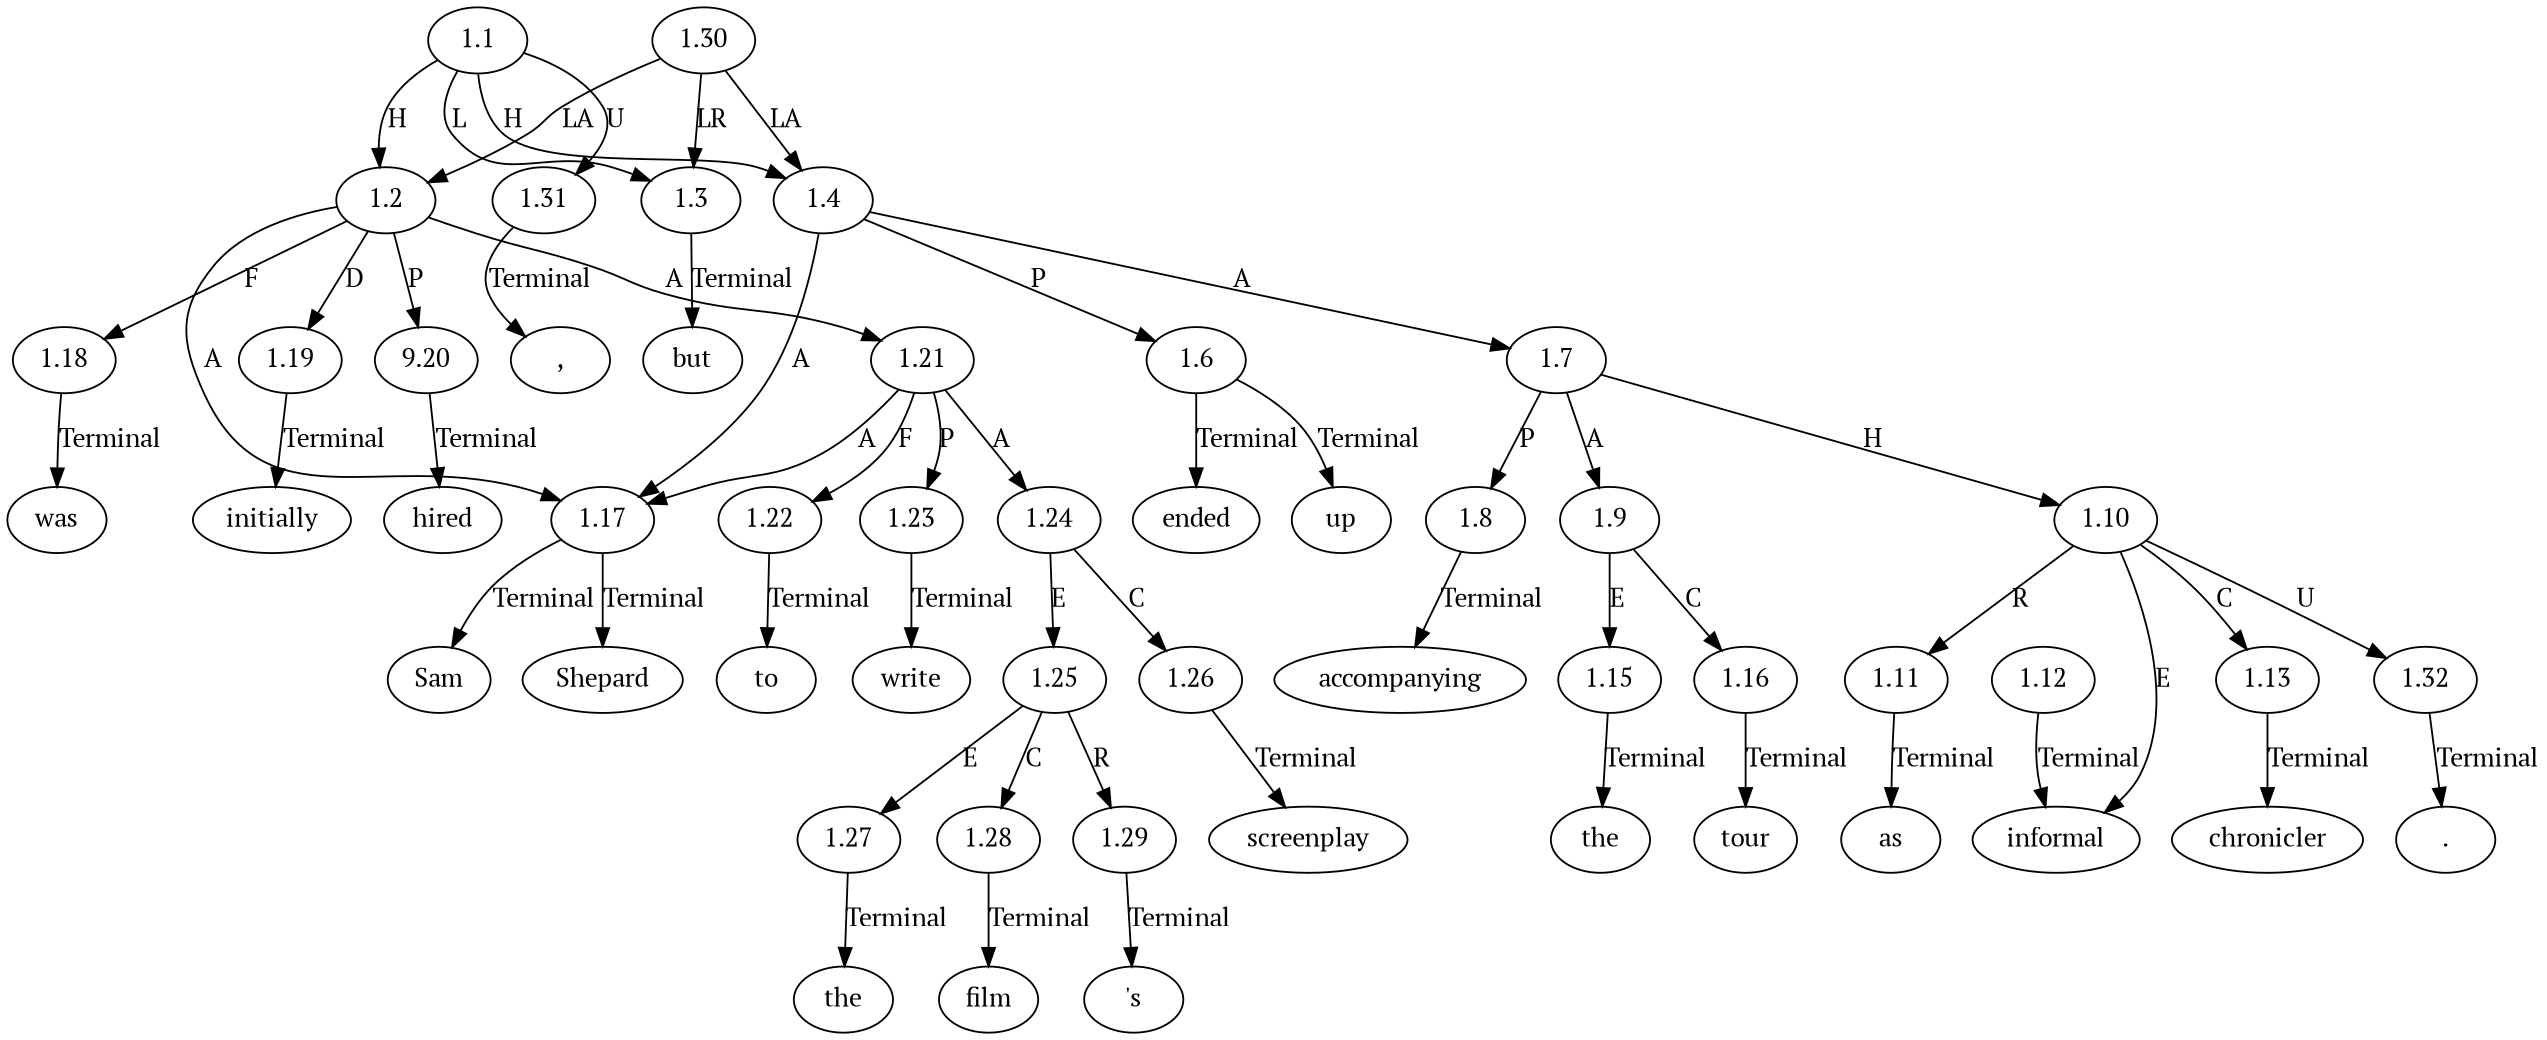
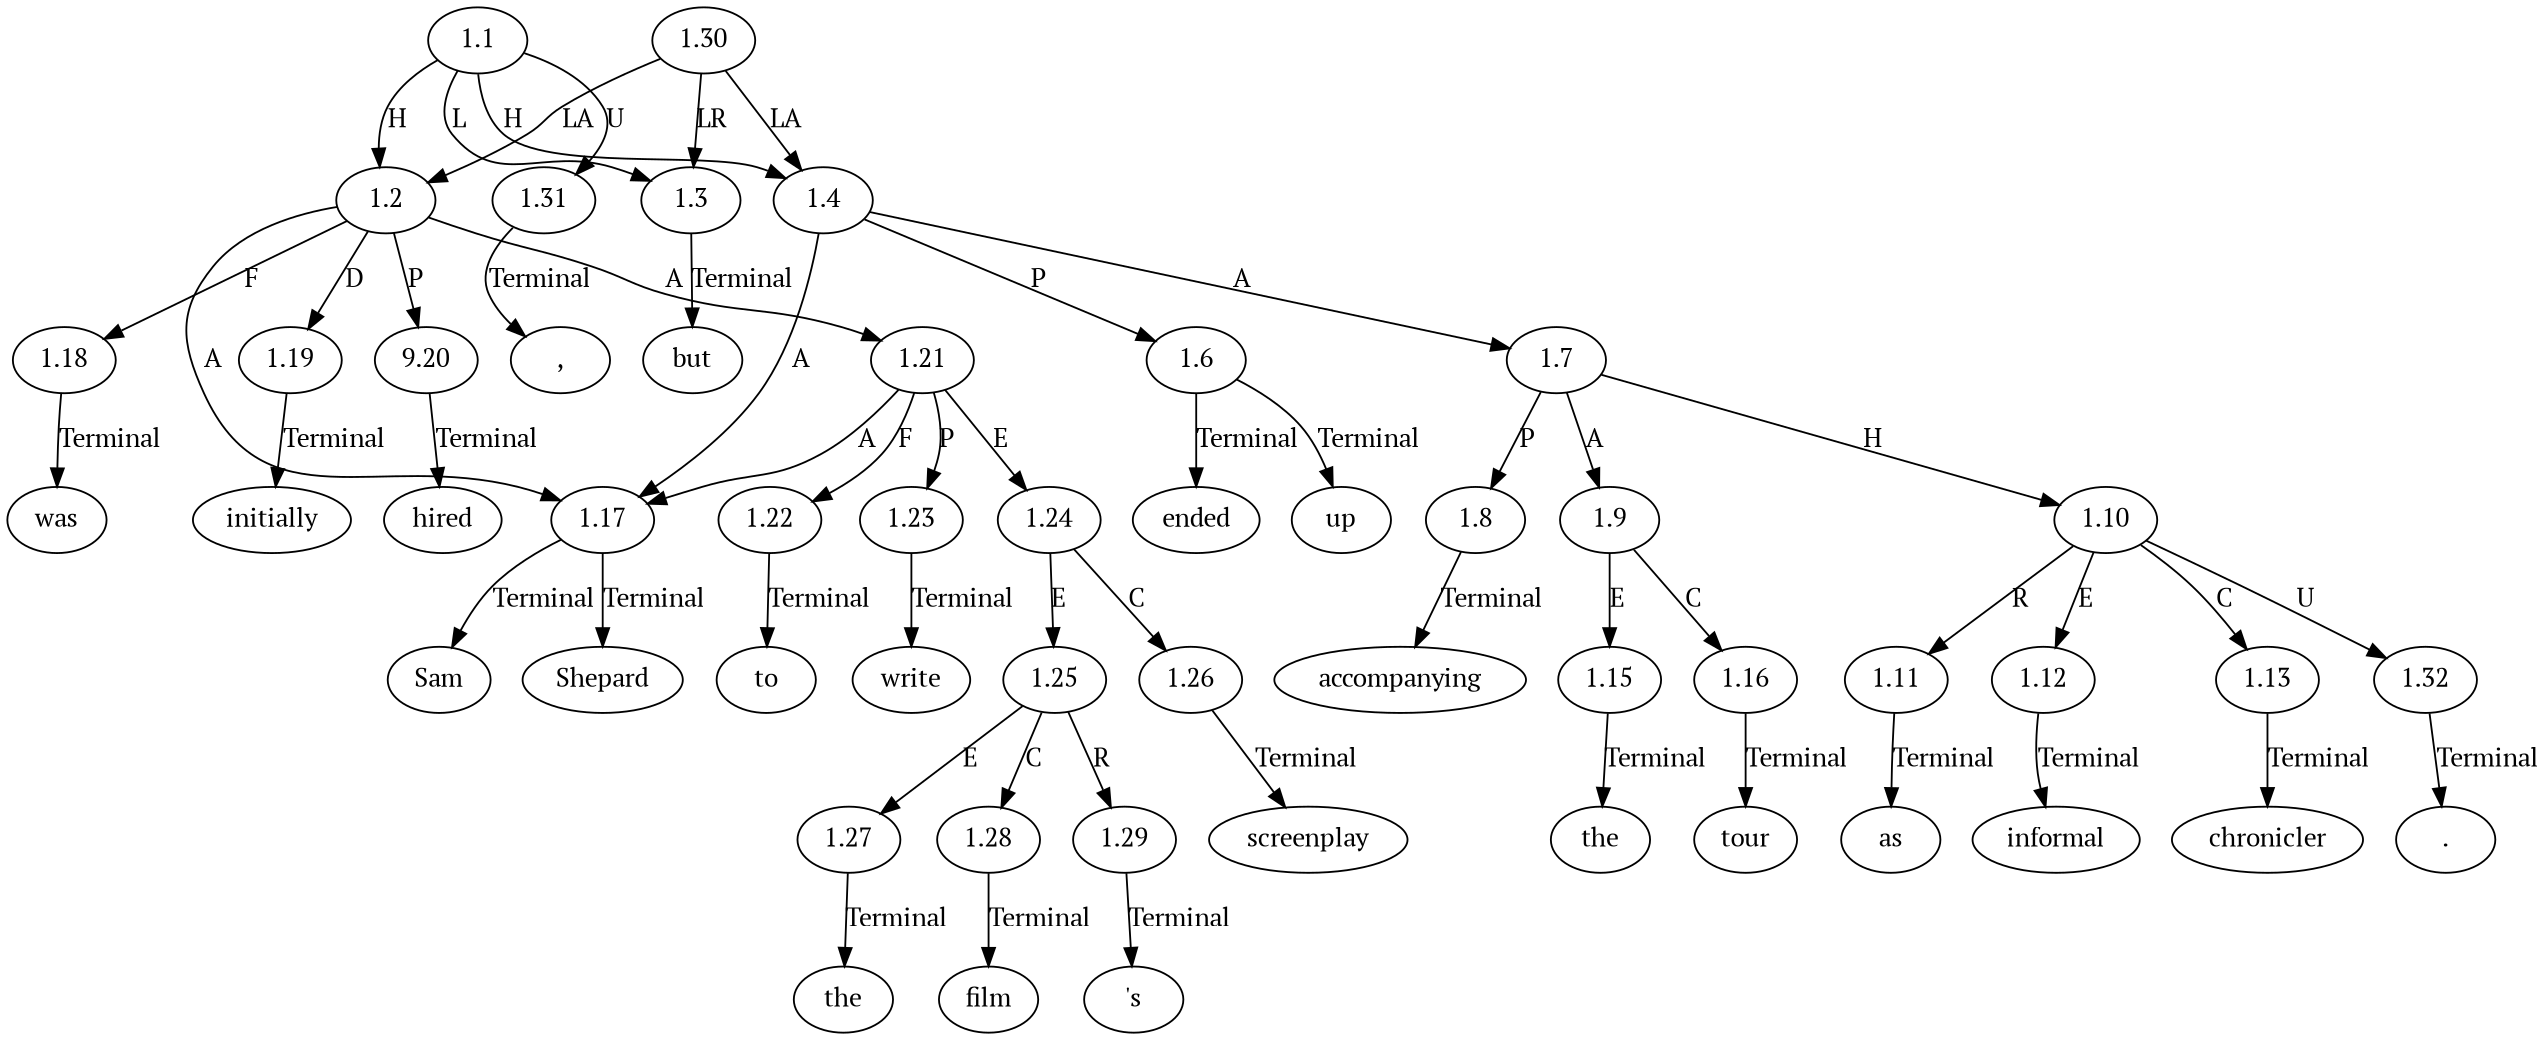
edge "1.21" -> "1.24": label "A" -> "E"
edge "1.10" -> "informal": now "1.10" -> "1.12"
